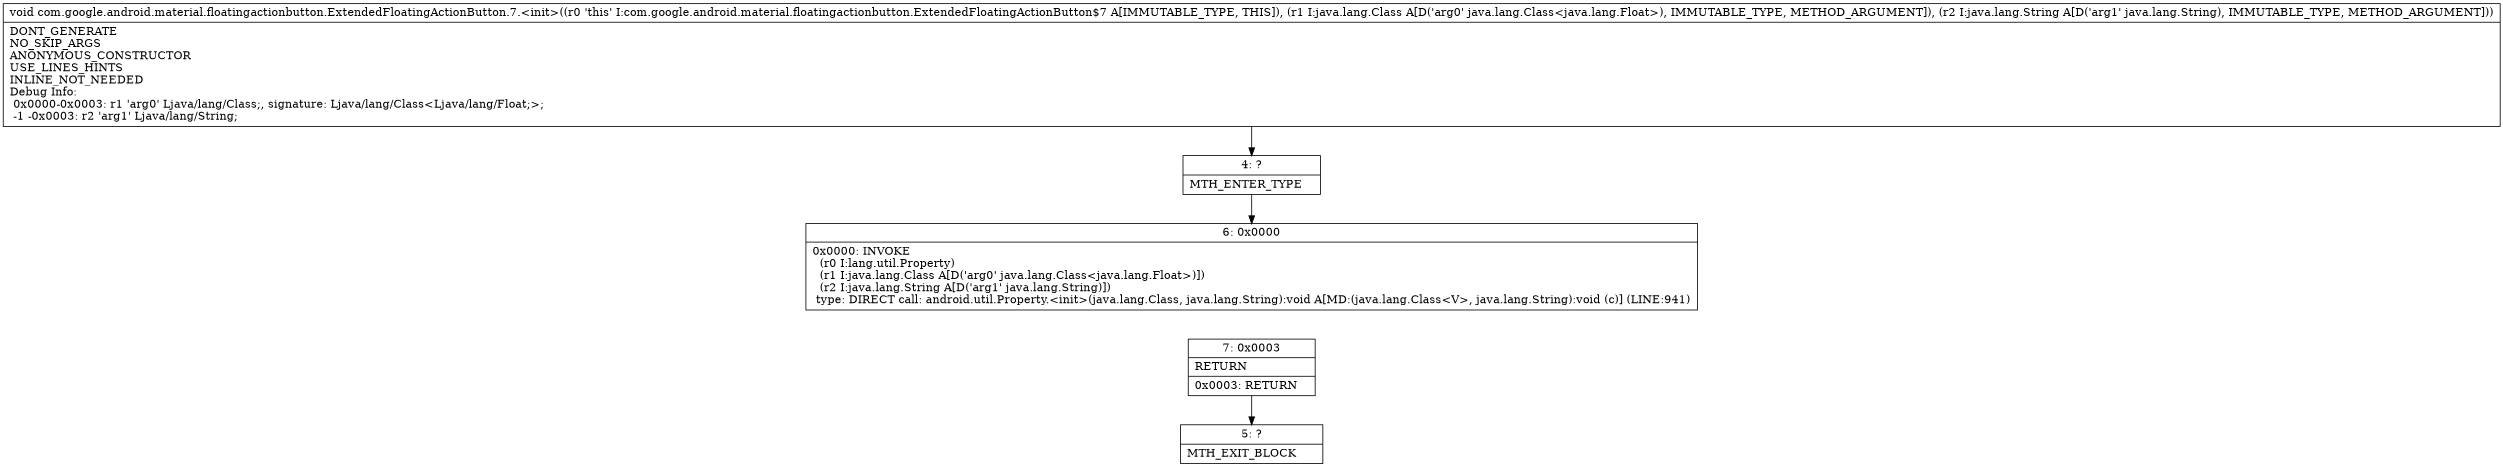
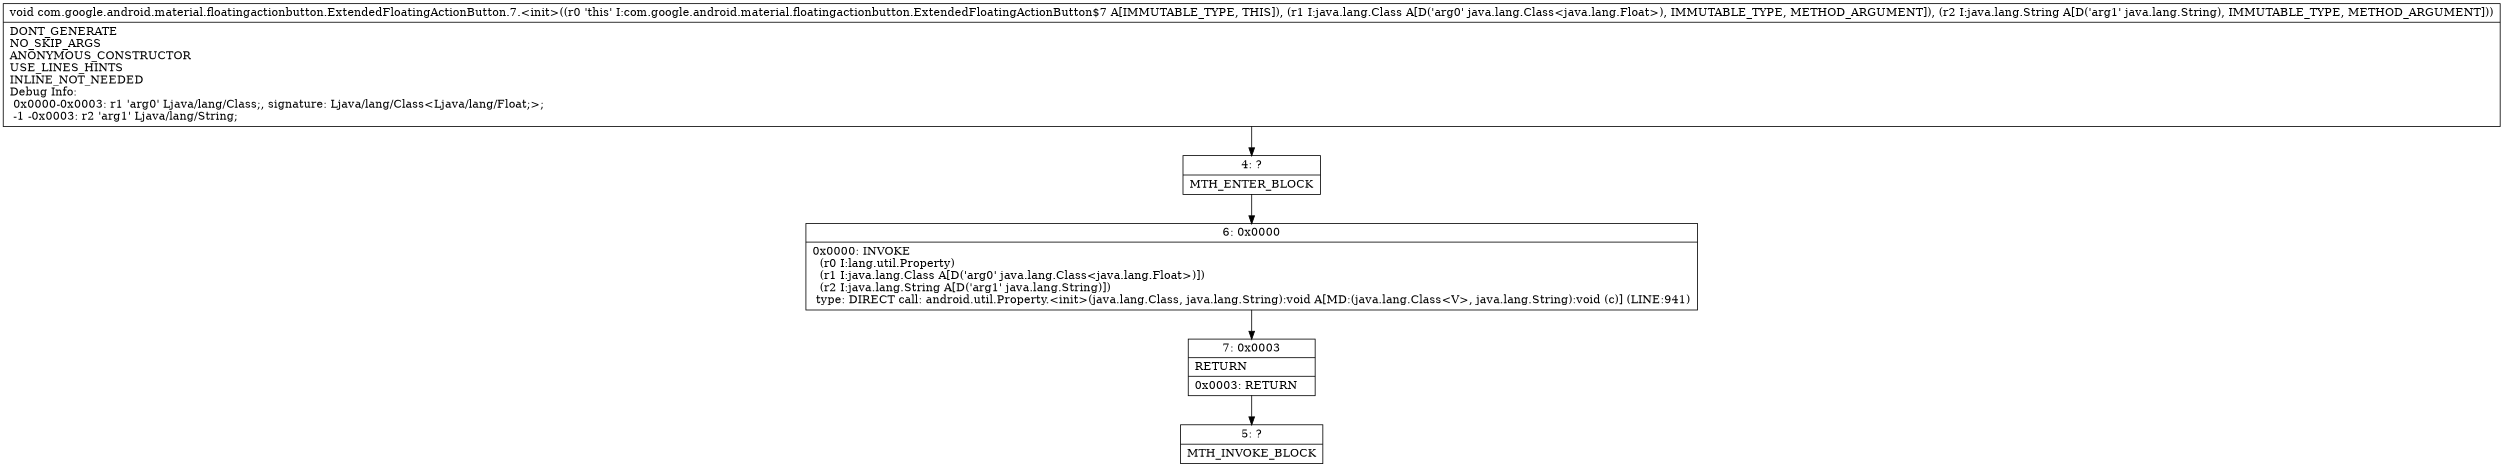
node "4: ?": text "MTH_ENTER_TYPE" -> "MTH_ENTER_BLOCK"
edge "6: 0x0000" -> "7: 0x0003": added
node "5: ?": text "MTH_EXIT_BLOCK" -> "MTH_INVOKE_BLOCK"
